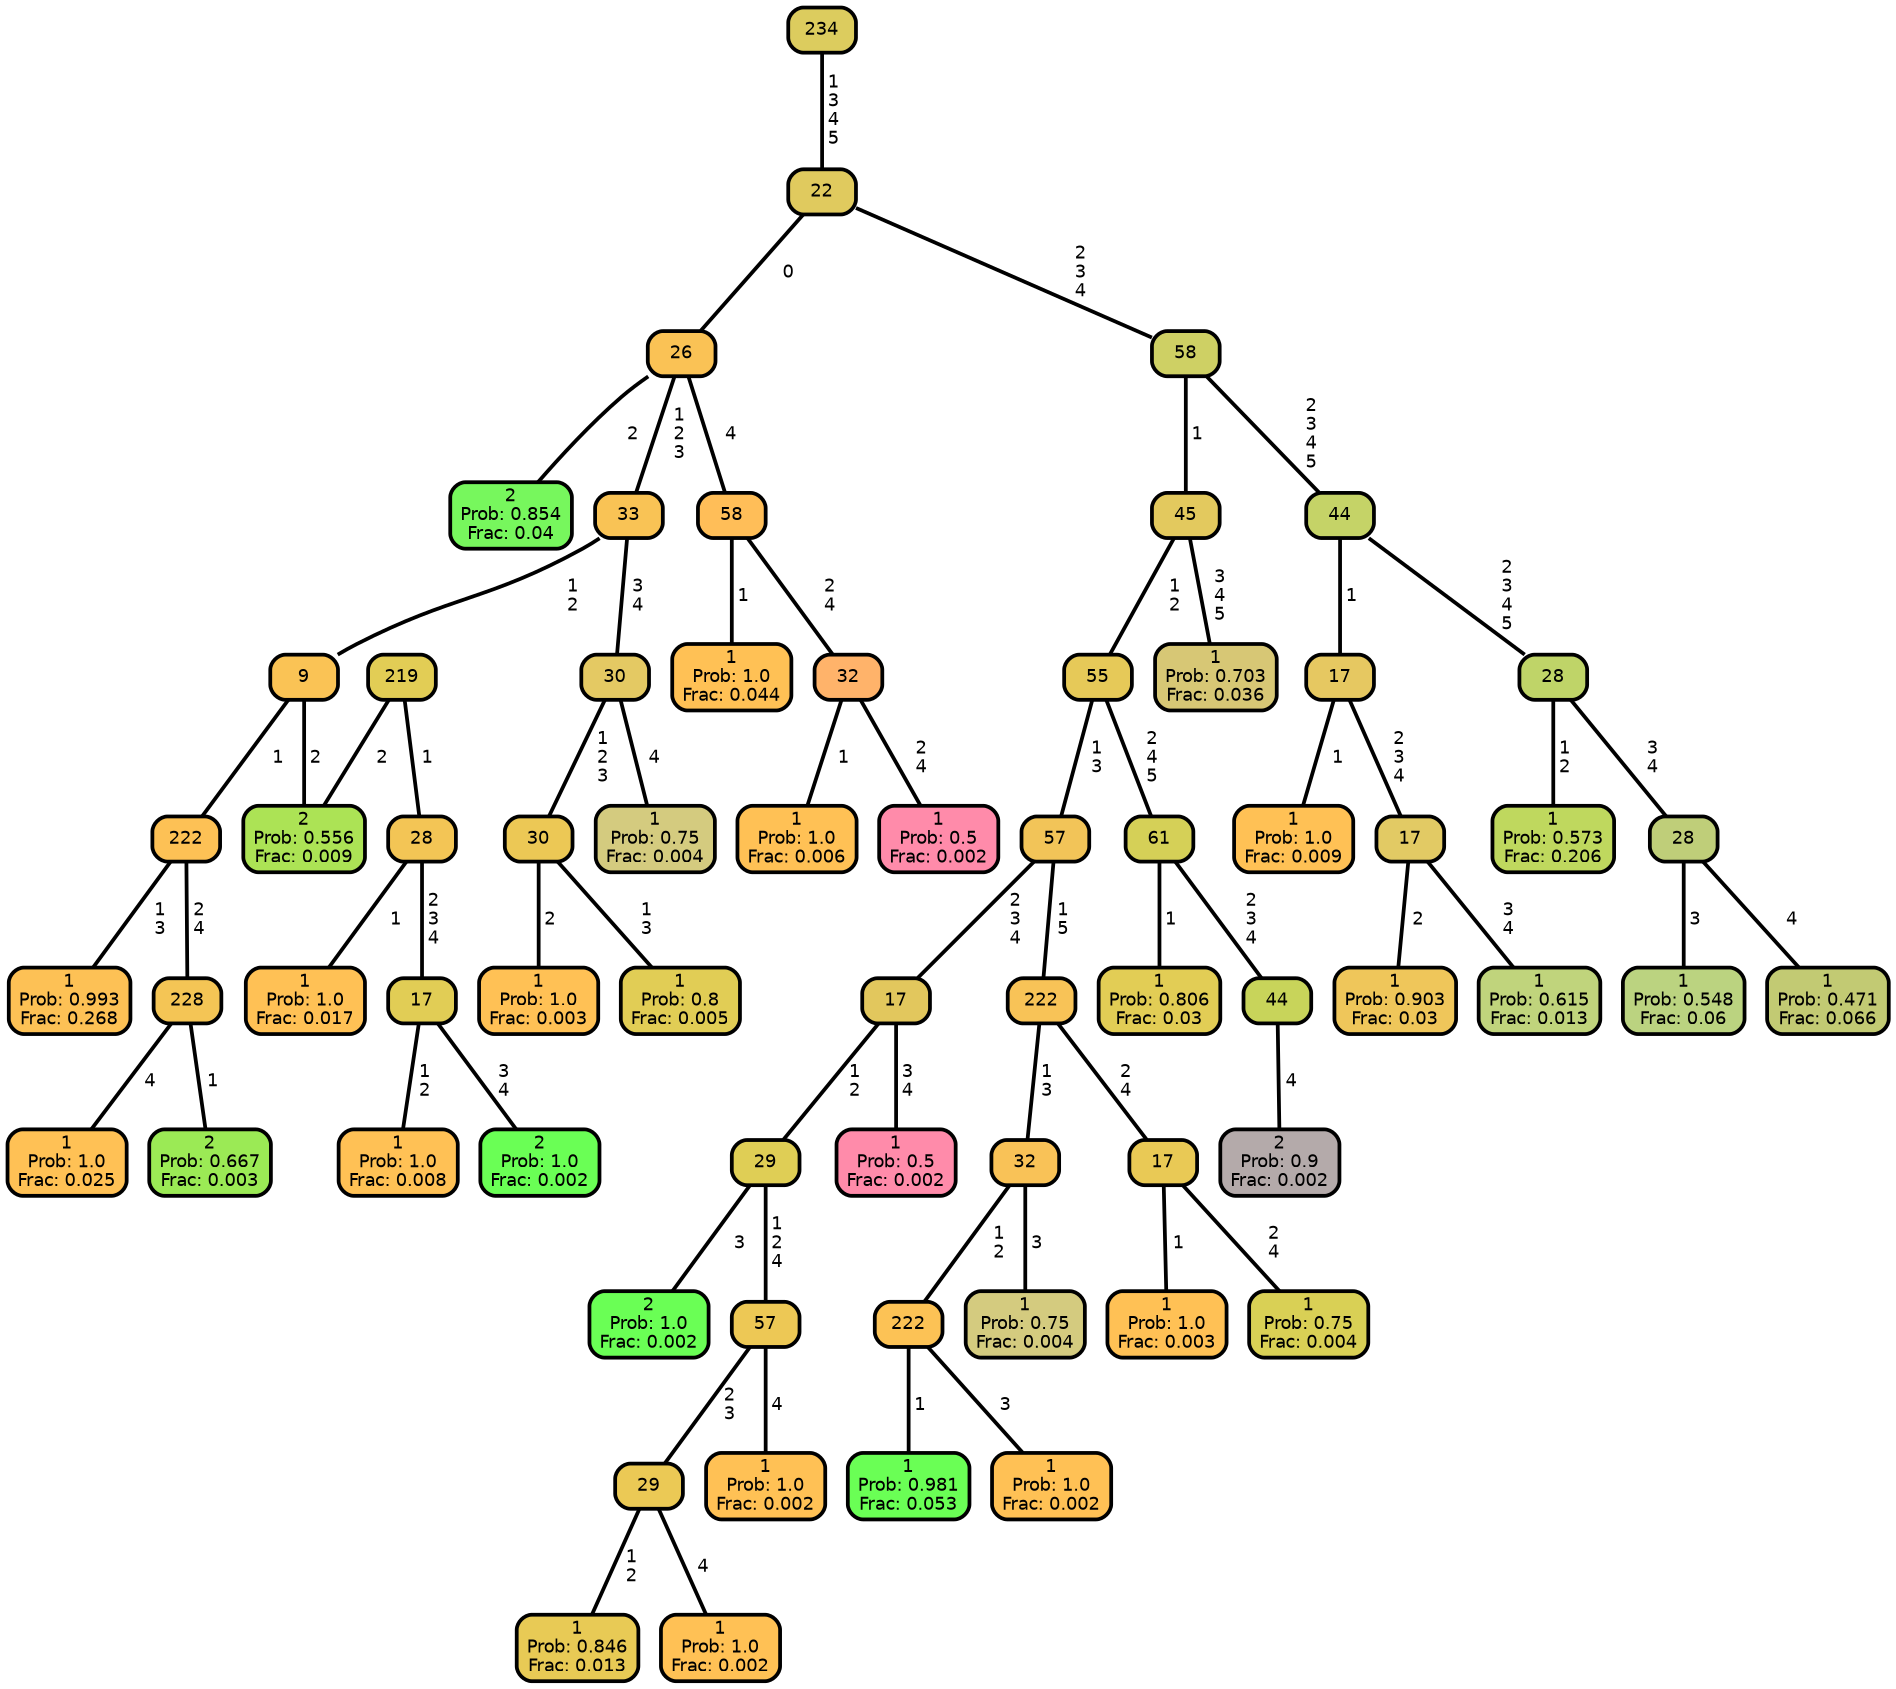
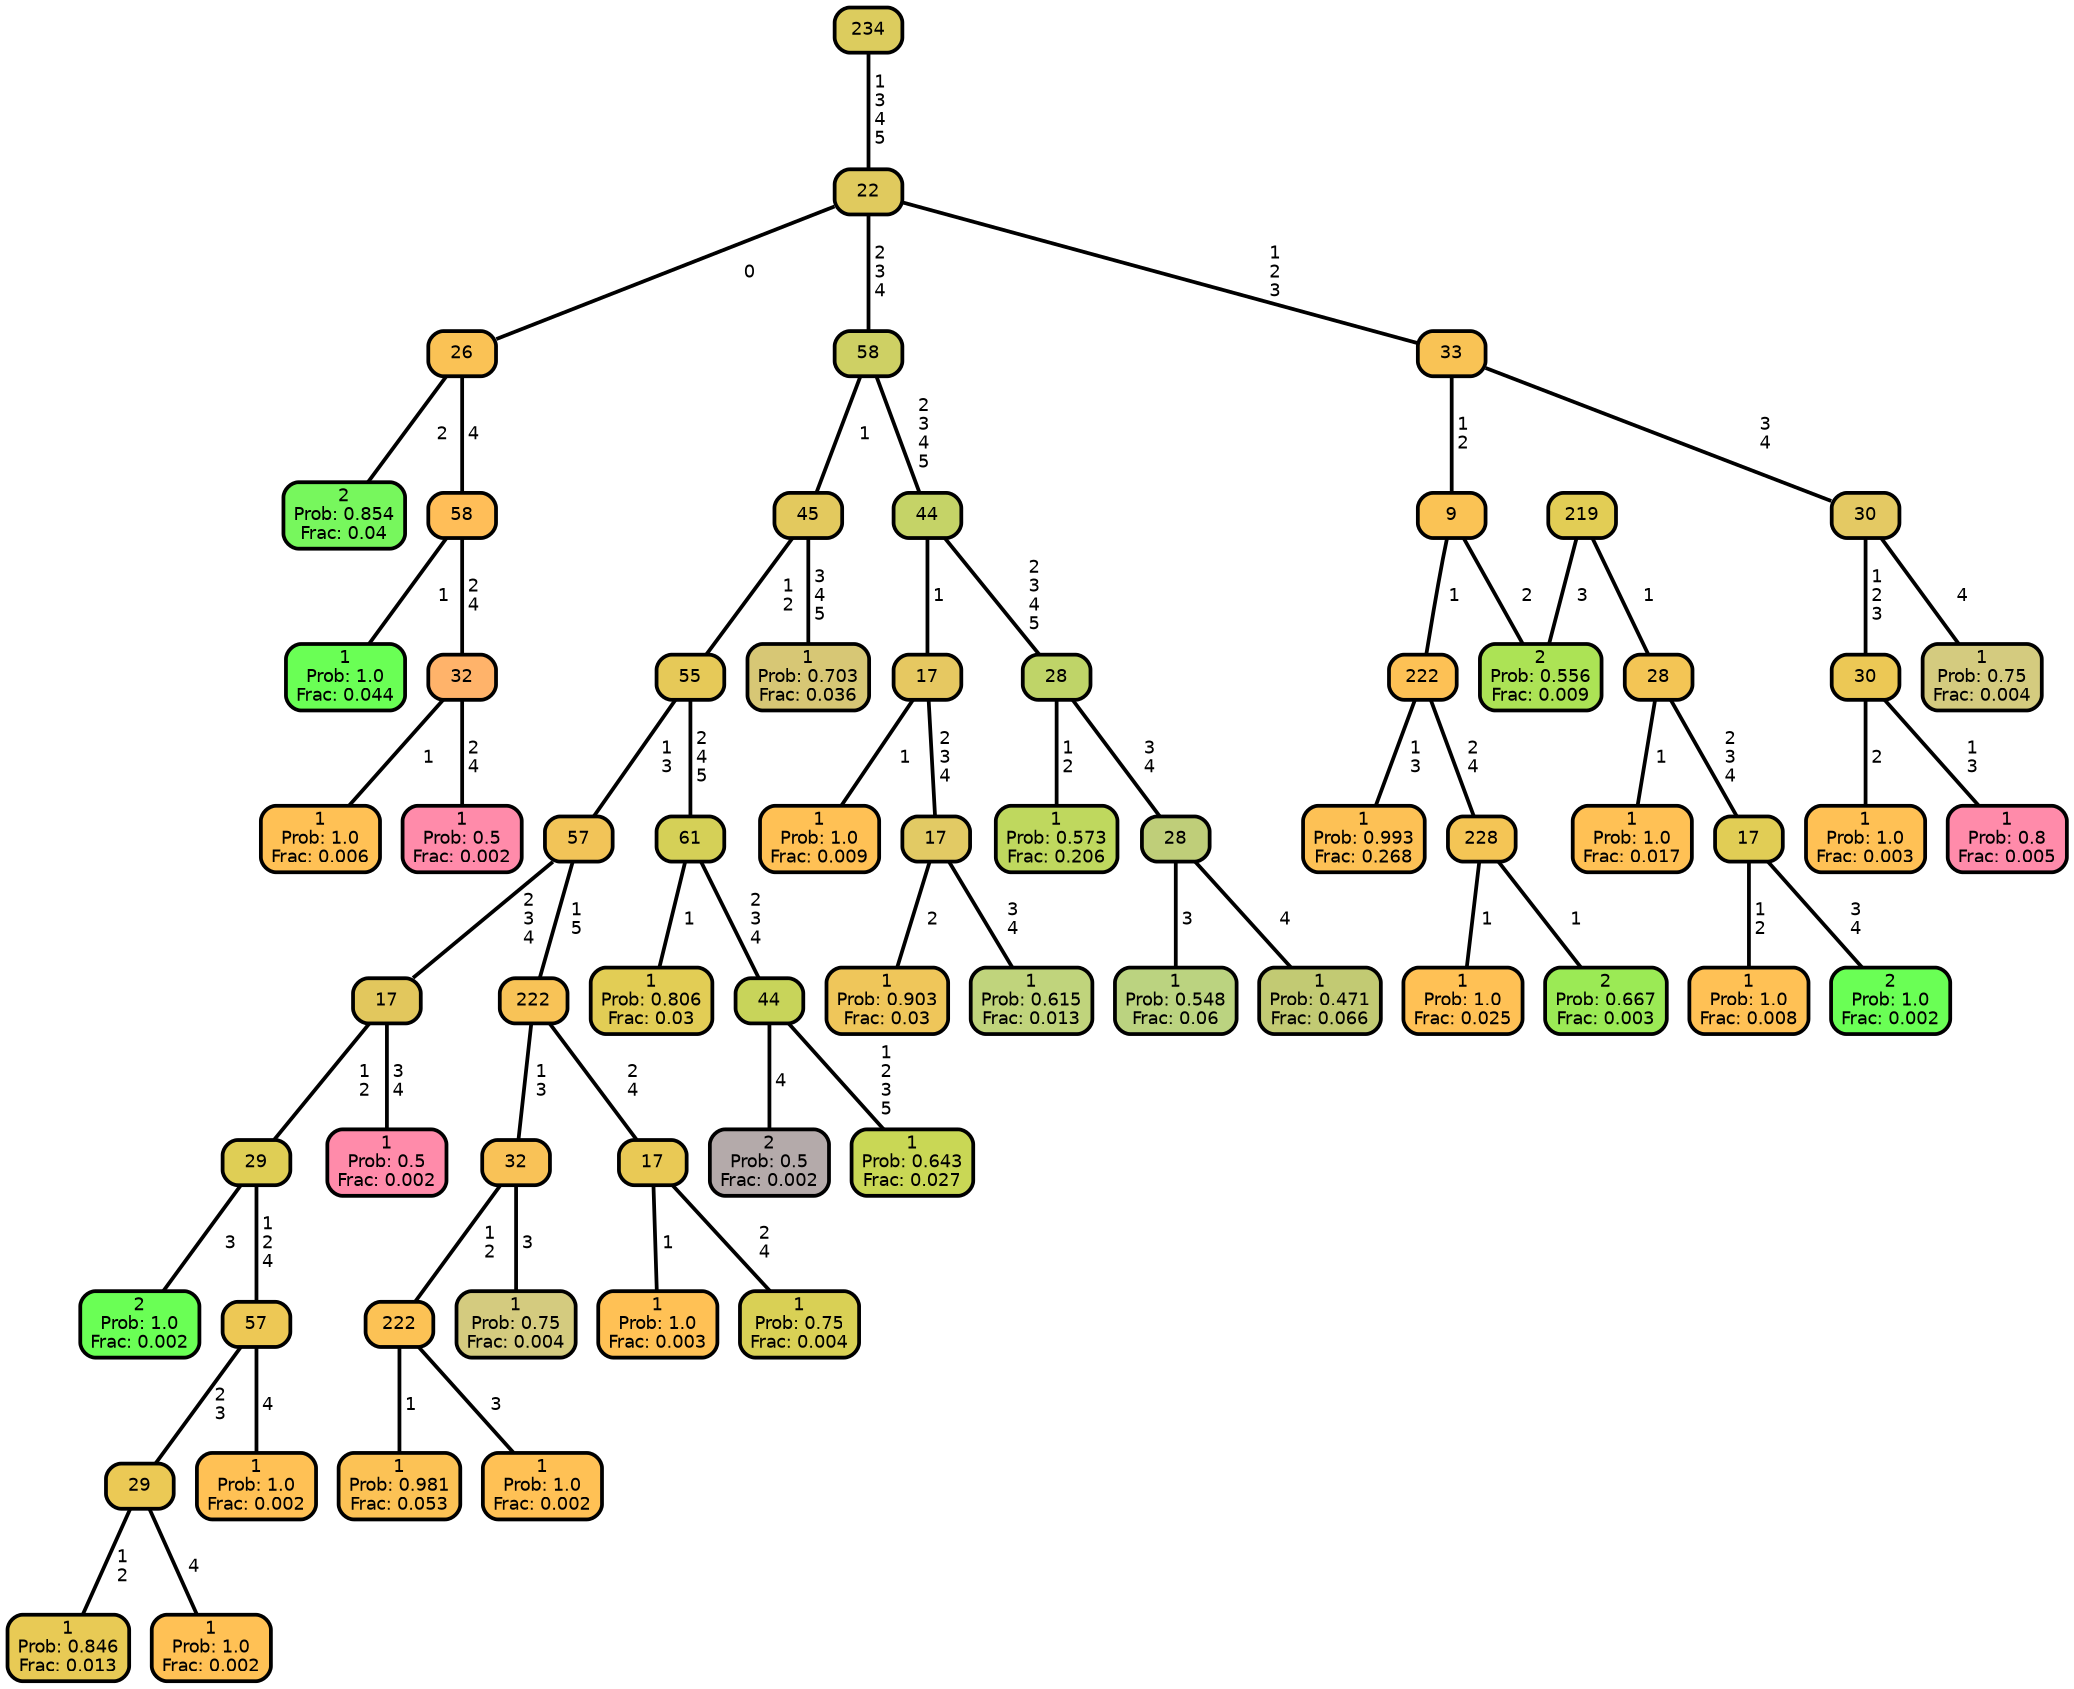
edge "26" -- "33": now "22" -- "33"
node "1 Prob: 1.0 Frac: 0.044": fillcolor #ffc155 -> #6aff55
edge "219" -- "2 Prob: 0.556 Frac: 0.009": label " 2" -> " 3"
node "1 Prob: 0.8 Frac: 0.005": fillcolor #e1cd55 -> #ff8baa
edge "228" -- "1 Prob: 1.0 Frac: 0.025": label " 4" -> " 1"
node "1 Prob: 0.643 Frac: 0.027": added
node "2 Prob: 0.9 Frac: 0.002": label "2 Prob: 0.9 Frac: 0.002" -> "2 Prob: 0.5 Frac: 0.002"
node "1 Prob: 0.981 Frac: 0.053": fillcolor #6aff55 -> #fcc255
